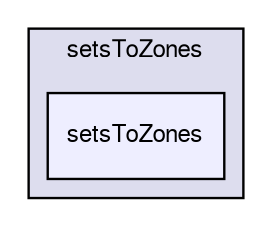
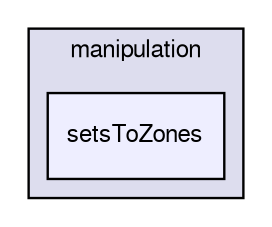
cluster "setsToZones": label "setsToZones" -> "manipulation"
